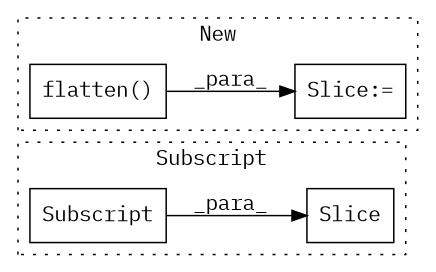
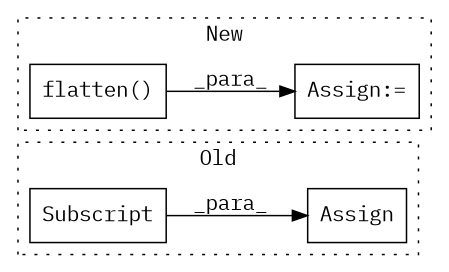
node "Slice:=": label "Slice:=" -> "Assign:="
cluster "Subscript": label "Subscript" -> "Old"
node "Slice": label "Slice" -> "Assign"
